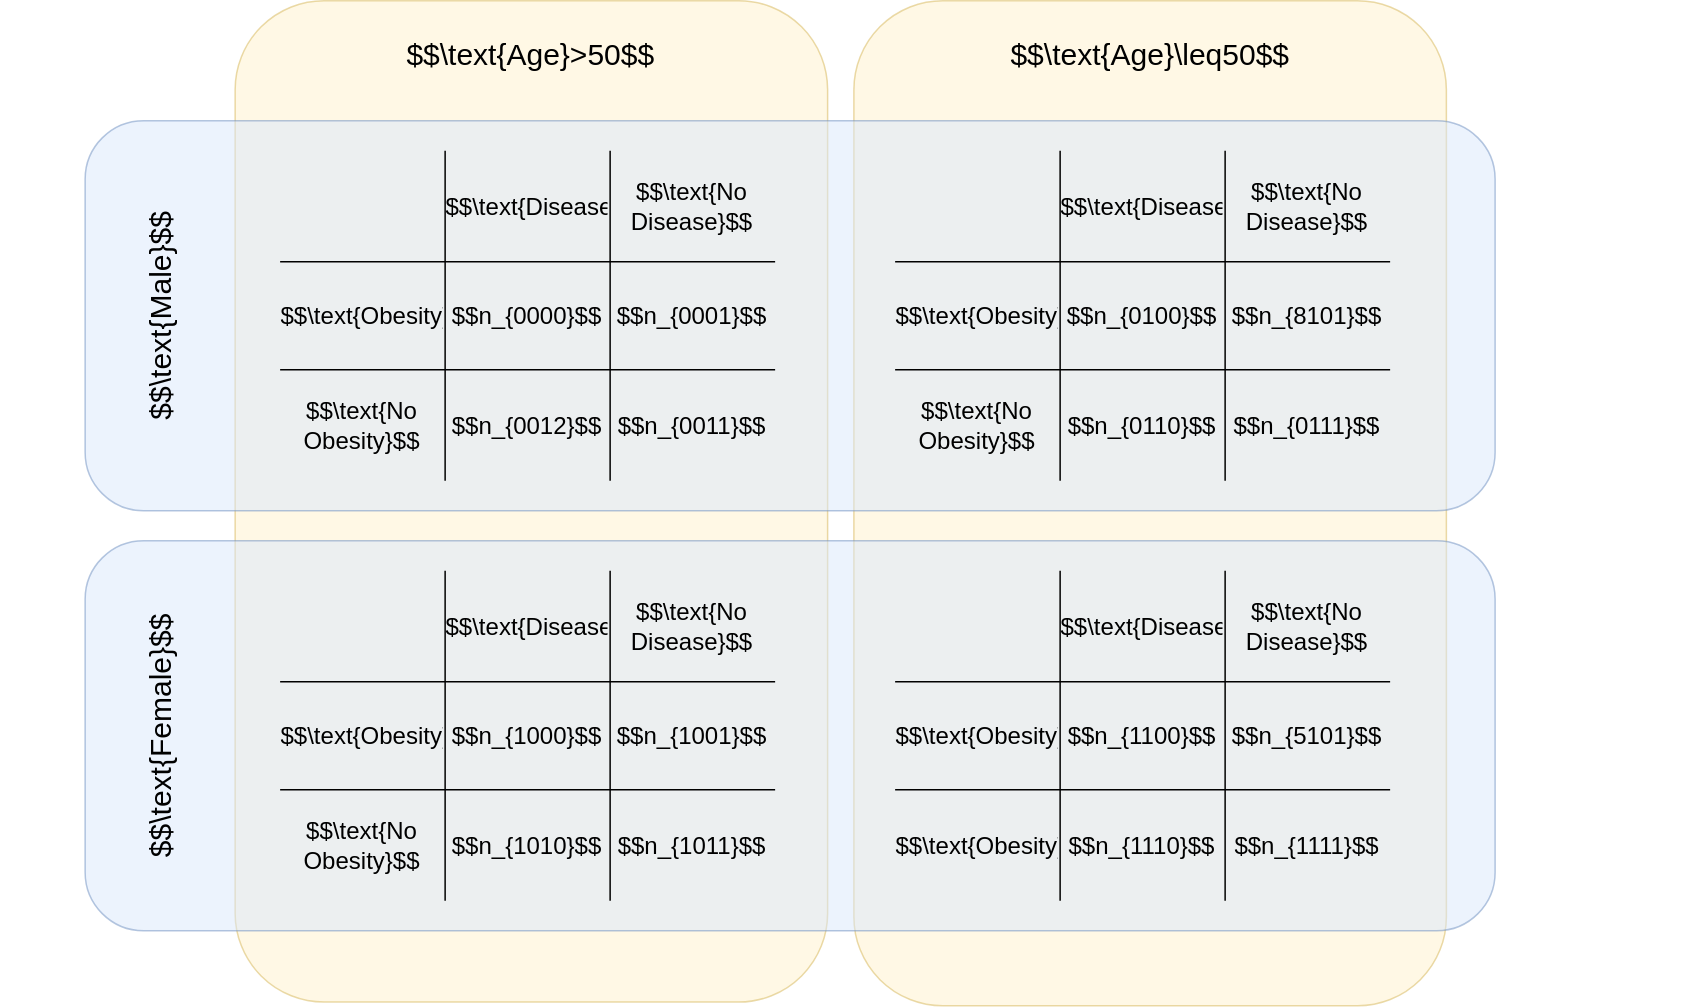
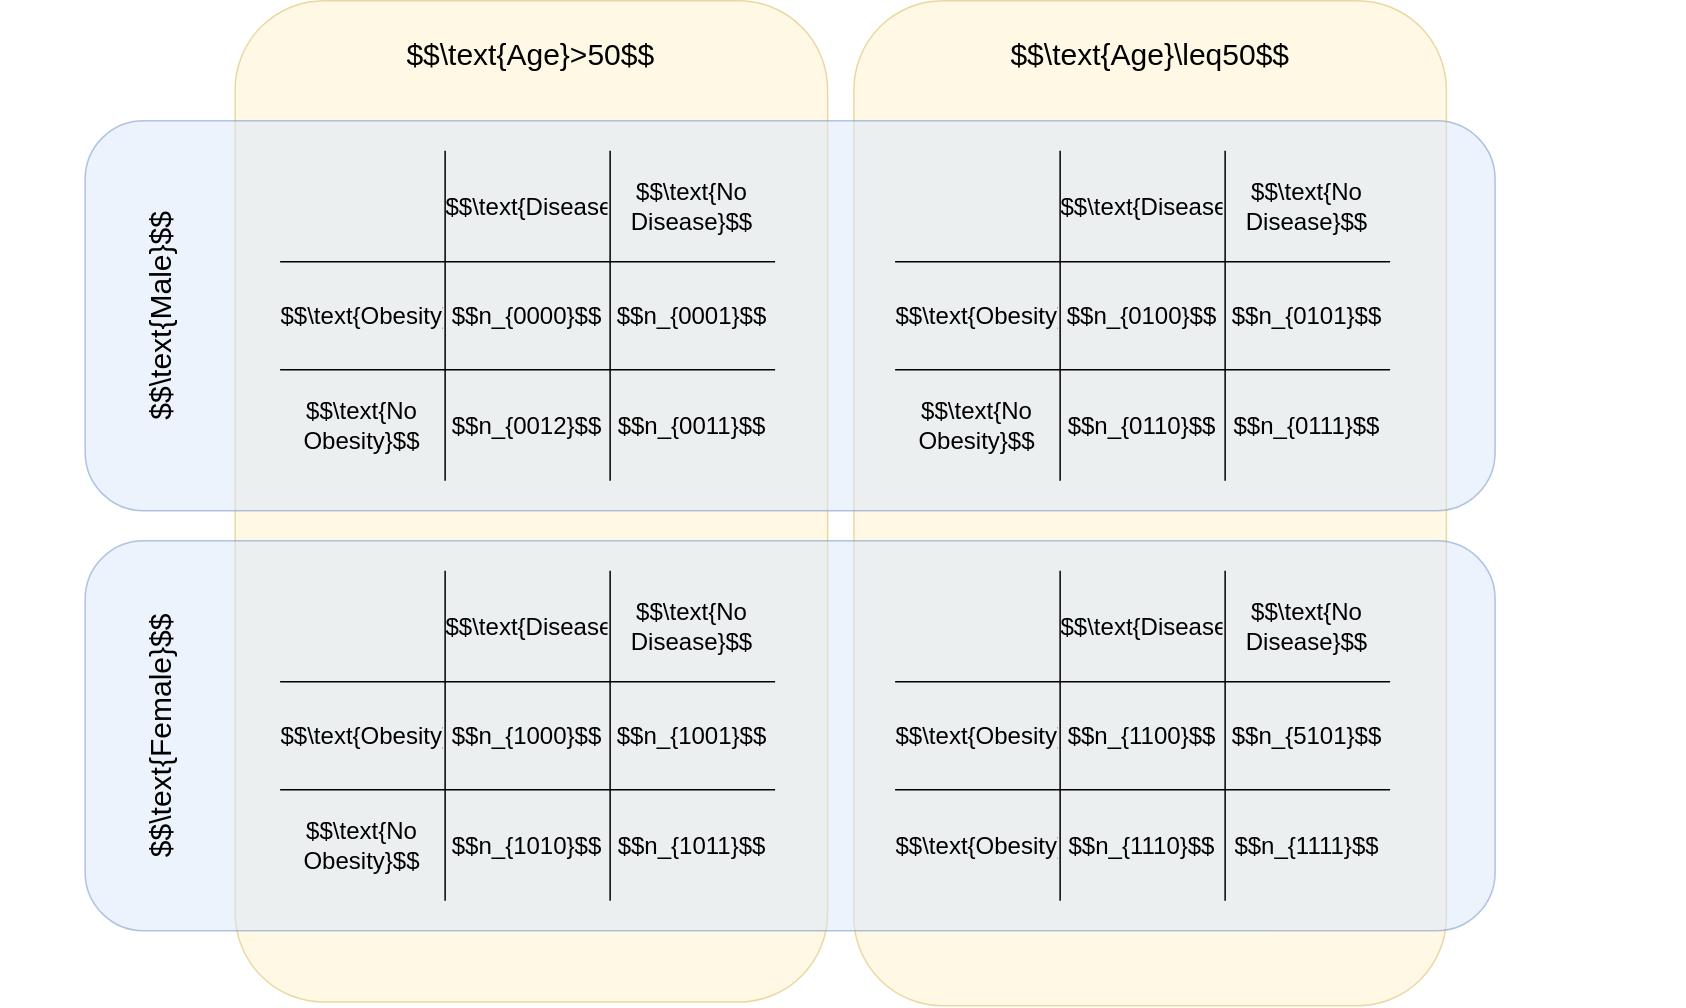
node "$$n_{8101}$$": label "$$n_{8101}$$" -> "$$n_{0101}$$"
